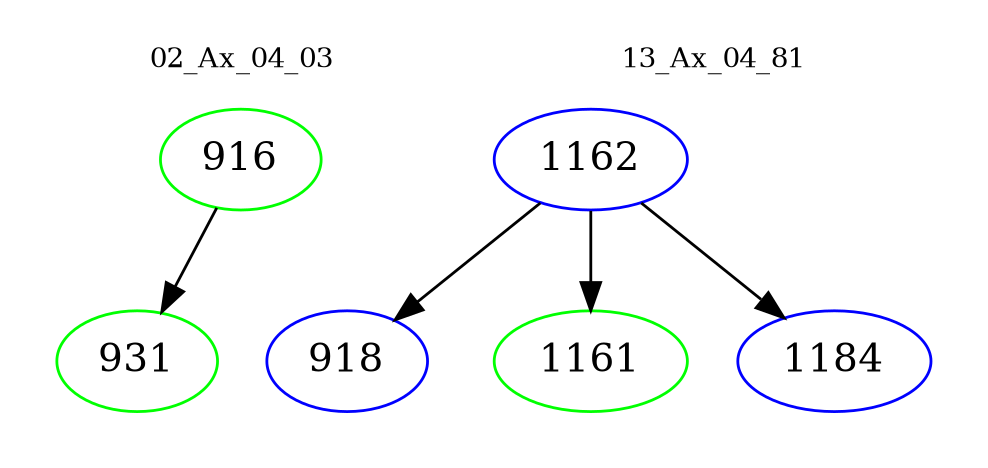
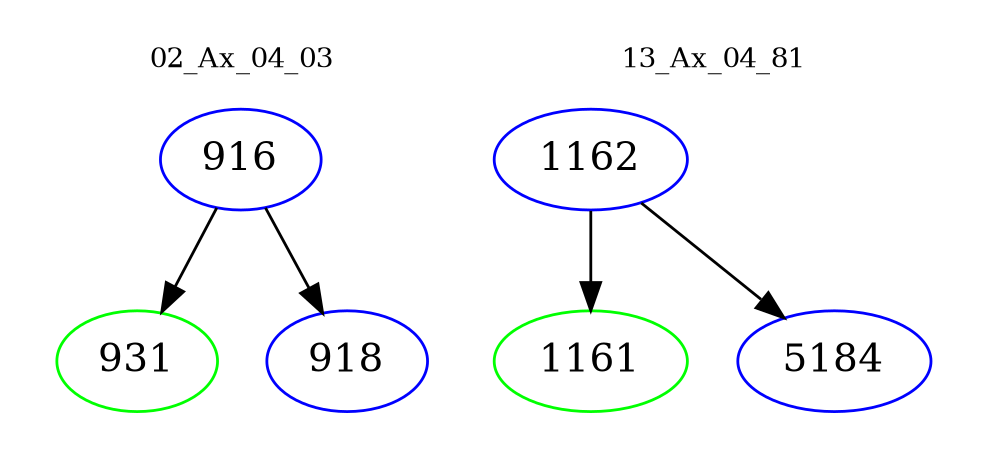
node "916": color green -> blue
edge "1162" -> "918": now "916" -> "918"
node "1184": label "1184" -> "5184"
